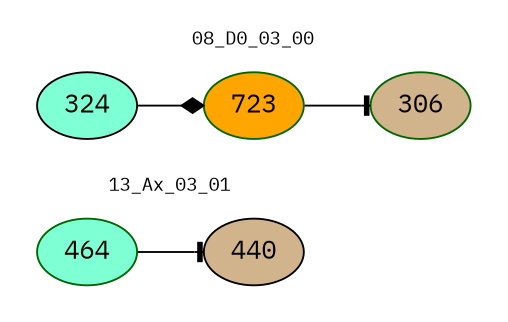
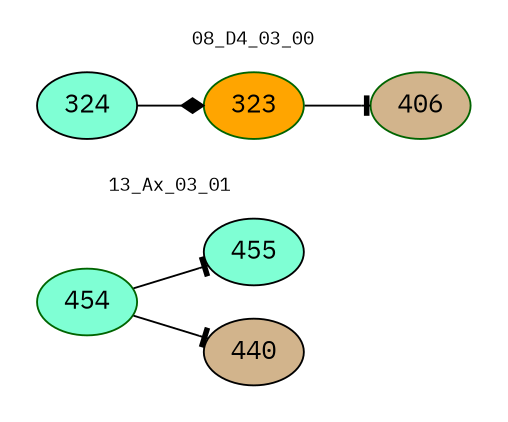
cluster "08_D0_03_00": label "08_D0_03_00" -> "08_D4_03_00"
node "723": label "723" -> "323"
node "306": label "306" -> "406"
node "464": label "464" -> "454"
node "455": added
